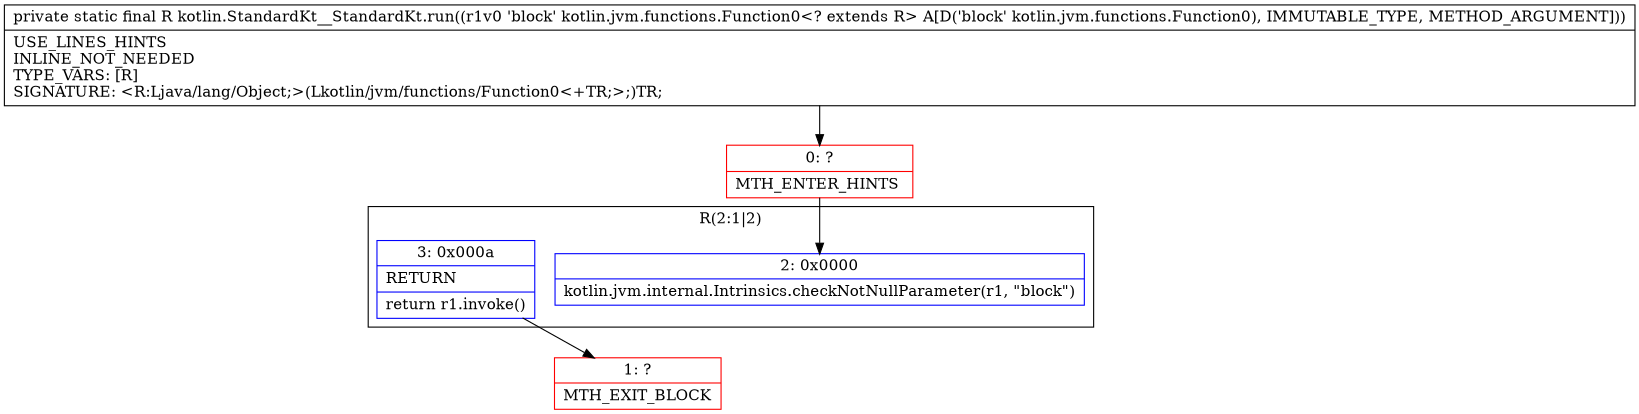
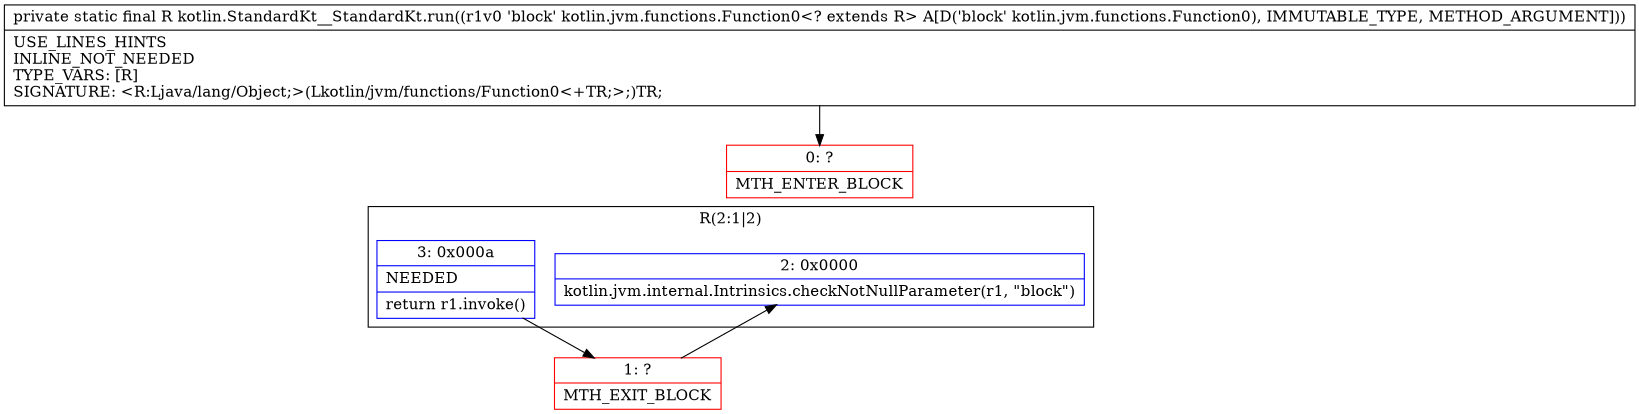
node "0: ?": text "MTH_ENTER_HINTS" -> "MTH_ENTER_BLOCK"
edge "0: ?" -> "2: 0x0000": now "1: ?" -> "2: 0x0000"
node "3: 0x000a": text "RETURN" -> "NEEDED"
